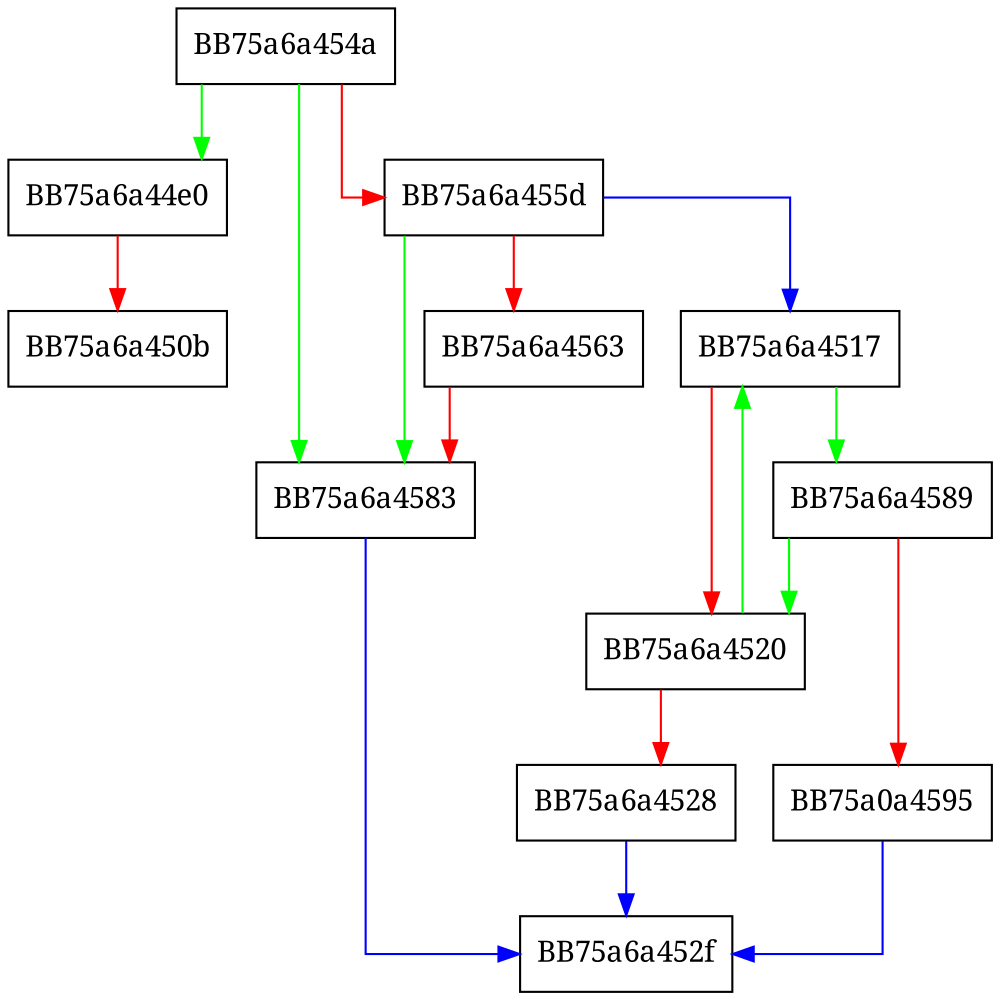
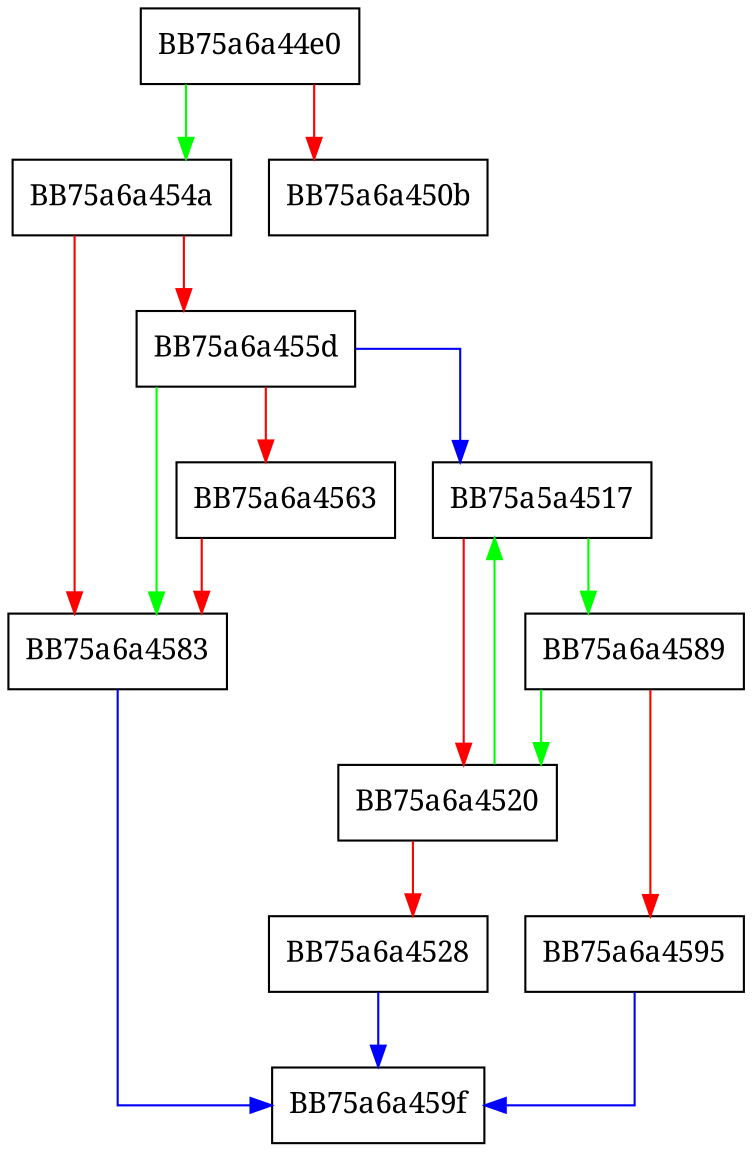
edge "BB75a6a454a" -> "BB75a6a44e0": reversed
edge "BB75a6a454a" -> "BB75a6a4583": color green -> red
node "BB75a6a4517": label "BB75a6a4517" -> "BB75a5a4517"
node "BB75a0a4595": label "BB75a0a4595" -> "BB75a6a4595"
node "BB75a6a452f": label "BB75a6a452f" -> "BB75a6a459f"
